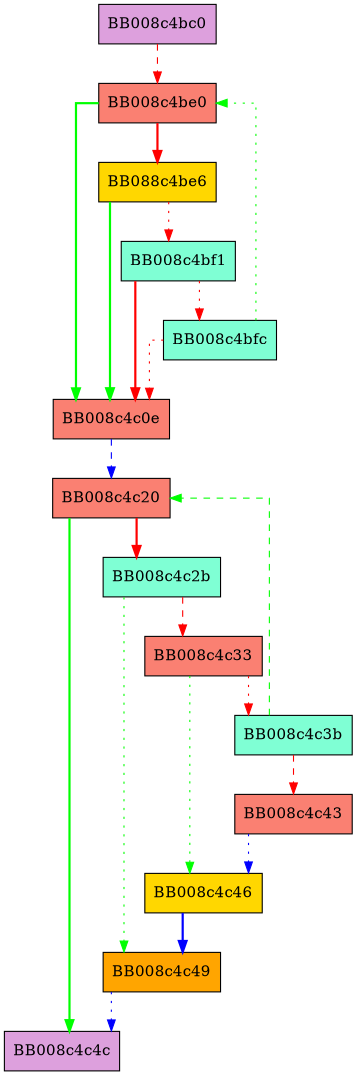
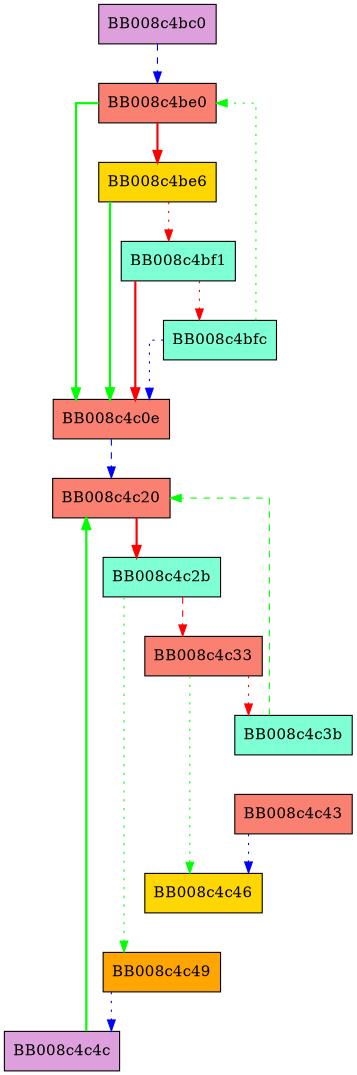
edge "BB008c4bc0" -> "BB008c4be0": color red -> blue
node "BB088c4be6": label "BB088c4be6" -> "BB008c4be6"
edge "BB008c4bfc" -> "BB008c4c0e": color red -> blue
edge "BB008c4c20" -> "BB008c4c4c": reversed
edge "BB008c4c3b" -> "BB008c4c43": removed
edge "BB008c4c46" -> "BB008c4c49": removed
